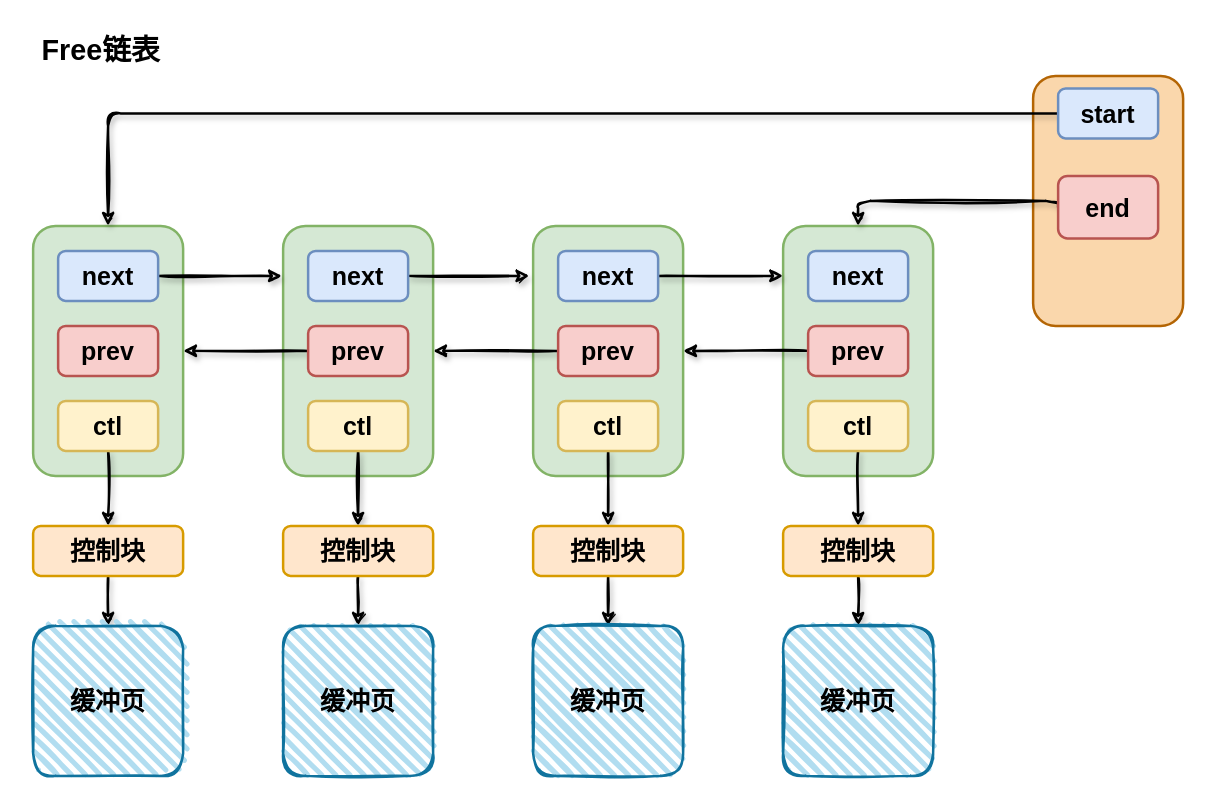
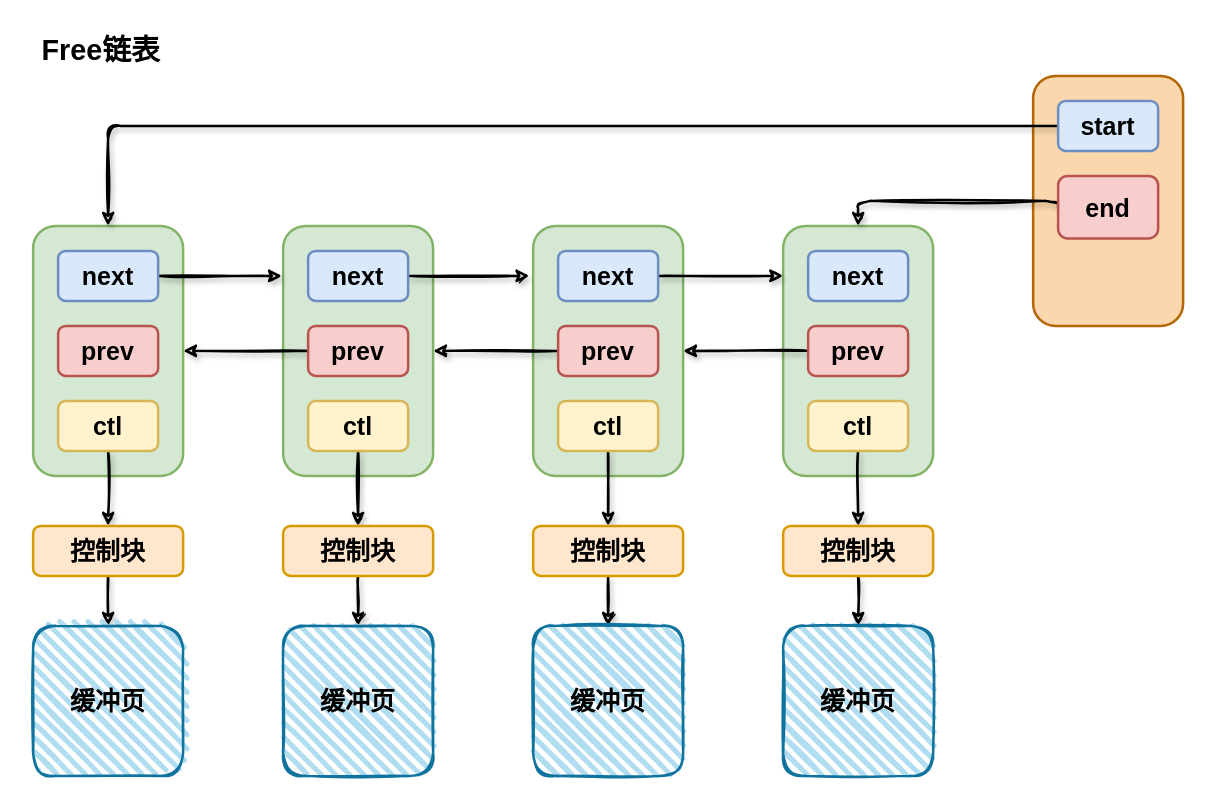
node "start": moved (1108, 113) -> (1108, 126)
